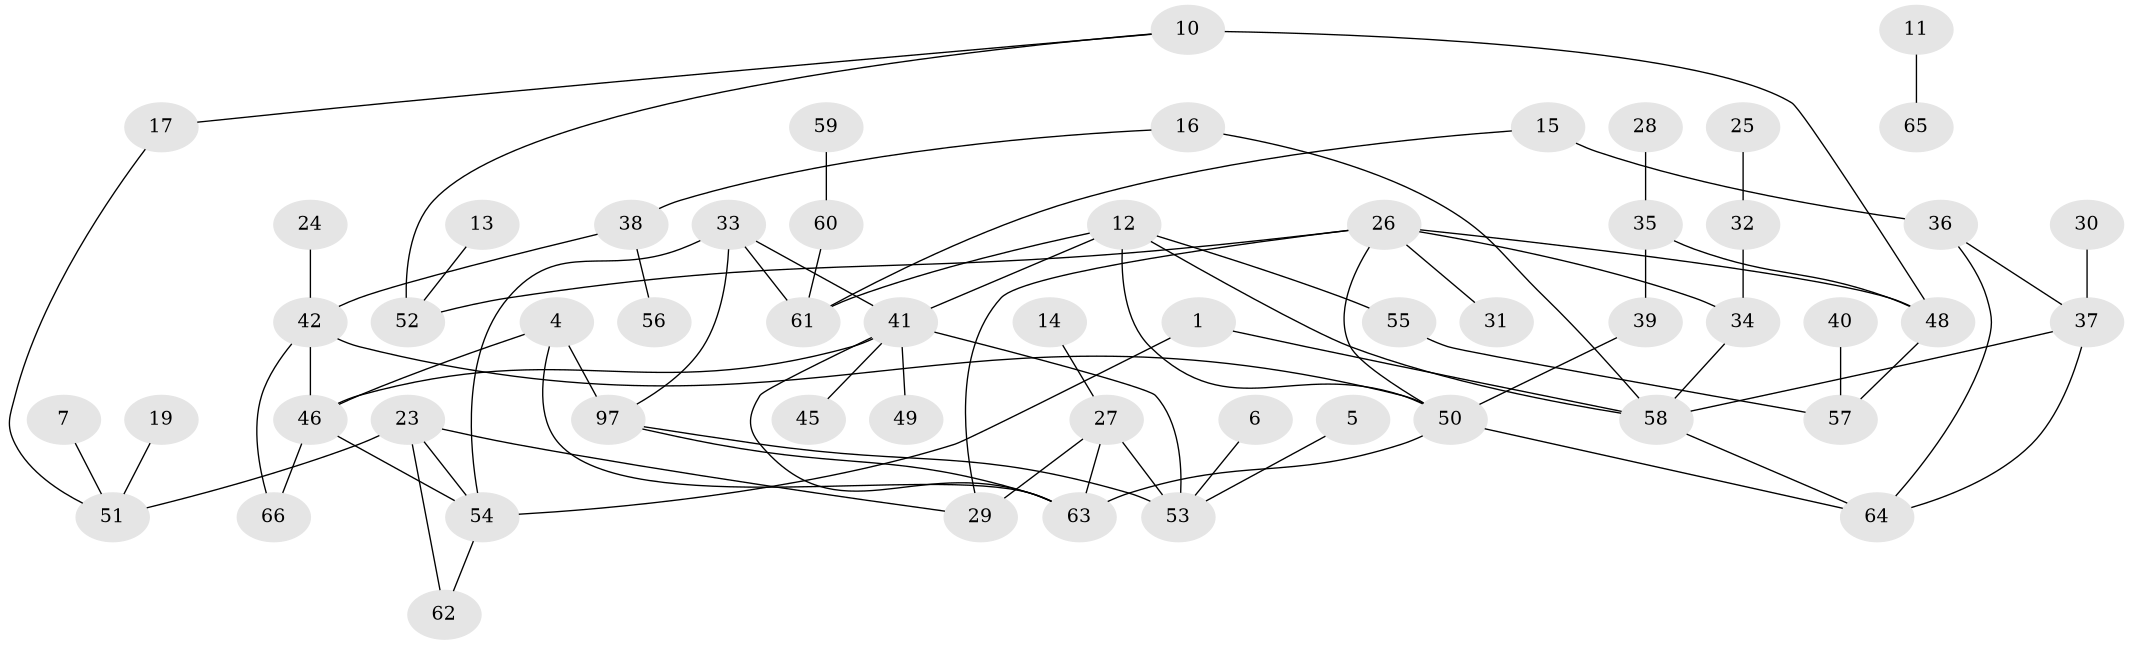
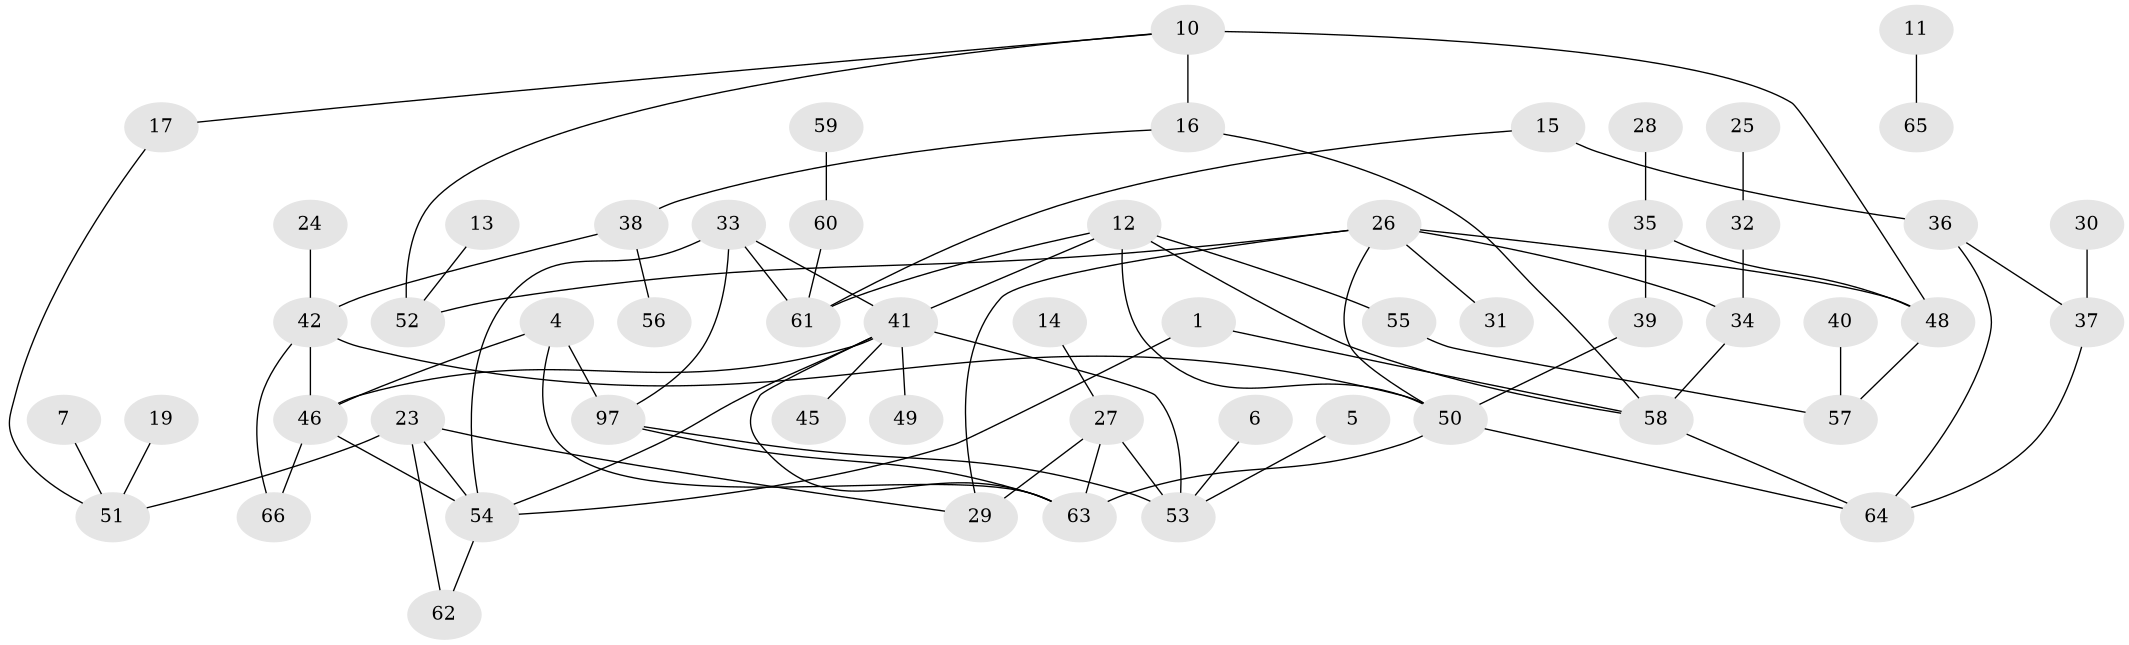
edge "10" -- "16": added
edge "37" -- "58": removed
edge "41" -- "54": added
